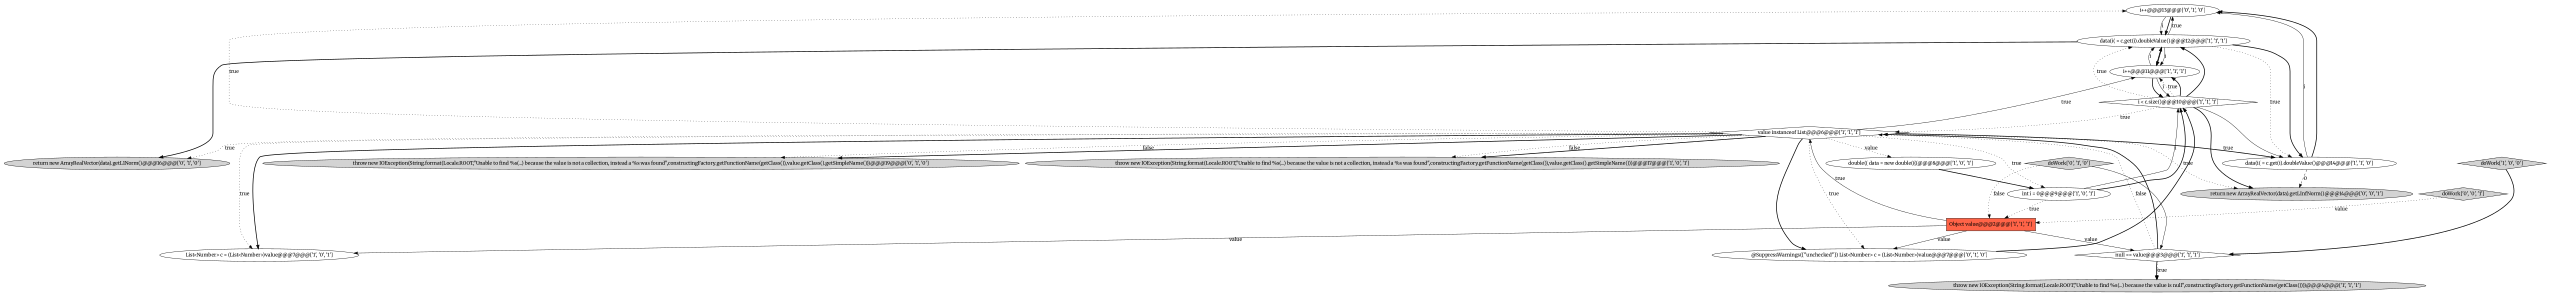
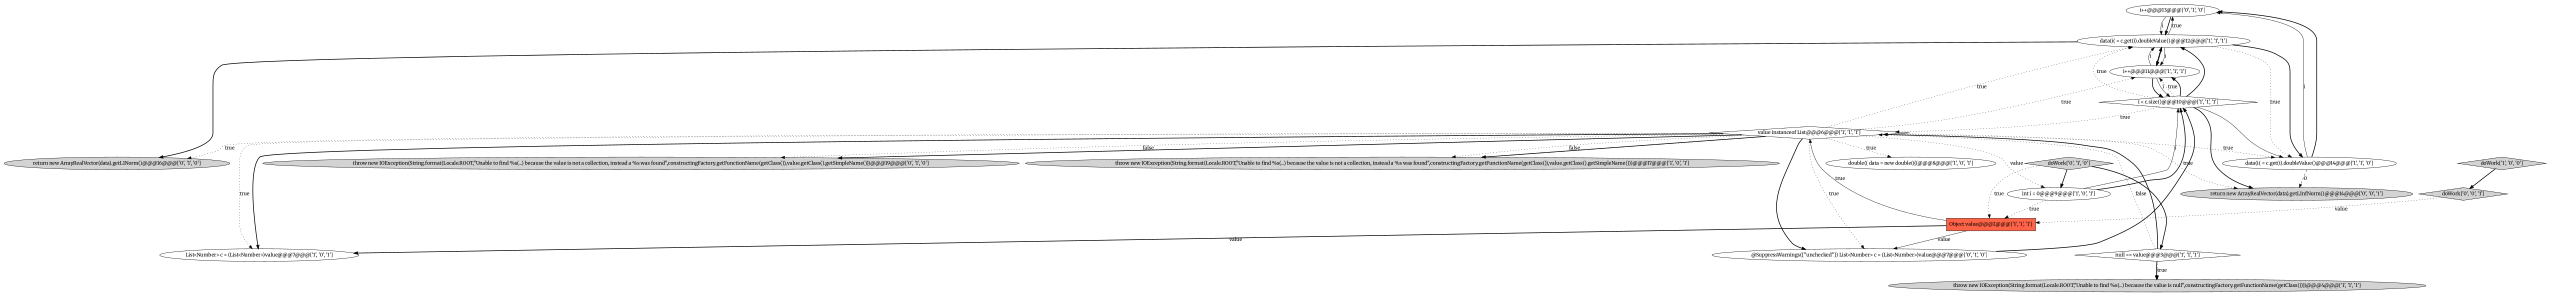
edge "value instanceof List@@@6@@@['1', '1', '1']" -> "i++@@@13@@@['0', '1', '0']": now "value instanceof List@@@6@@@['1', '1', '1']" -> "data(i( = c.get(i).doubleValue()@@@12@@@['1', '1', '1']"
edge "value instanceof List@@@6@@@['1', '1', '1']" -> "i++@@@11@@@['1', '1', '1']": style solid -> dotted
edge "value instanceof List@@@6@@@['1', '1', '1']" -> "data(i( = c.get(i).doubleValue()@@@14@@@['1', '1', '0']": style bold -> dotted
edge "value instanceof List@@@6@@@['1', '1', '1']" -> "double(( data = new double((((@@@8@@@['1', '0', '1']": label "value" -> "true"
edge "value instanceof List@@@6@@@['1', '1', '1']" -> "int i = 0@@@9@@@['1', '0', '1']": label "true" -> "value"
edge "double(( data = new double((((@@@8@@@['1', '0', '1']" -> "int i = 0@@@9@@@['1', '0', '1']": now "doWork['0', '1', '0']" -> "int i = 0@@@9@@@['1', '0', '1']"
edge "doWork['0', '1', '0']" -> "null == value@@@3@@@['1', '1', '1']": style solid -> bold
edge "doWork['0', '1', '0']" -> "Object value@@@2@@@['1', '1', '1']": label "false" -> "true"
edge "Object value@@@2@@@['1', '1', '1']" -> "List<Number> c = (List<Number>)value@@@7@@@['1', '0', '1']": style solid -> bold
edge "Object value@@@2@@@['1', '1', '1']" -> "null == value@@@3@@@['1', '1', '1']": removed, label "value"
edge "doWork['1', '0', '0']" -> "null == value@@@3@@@['1', '1', '1']": now "doWork['1', '0', '0']" -> "doWork['0', '0', '1']"
